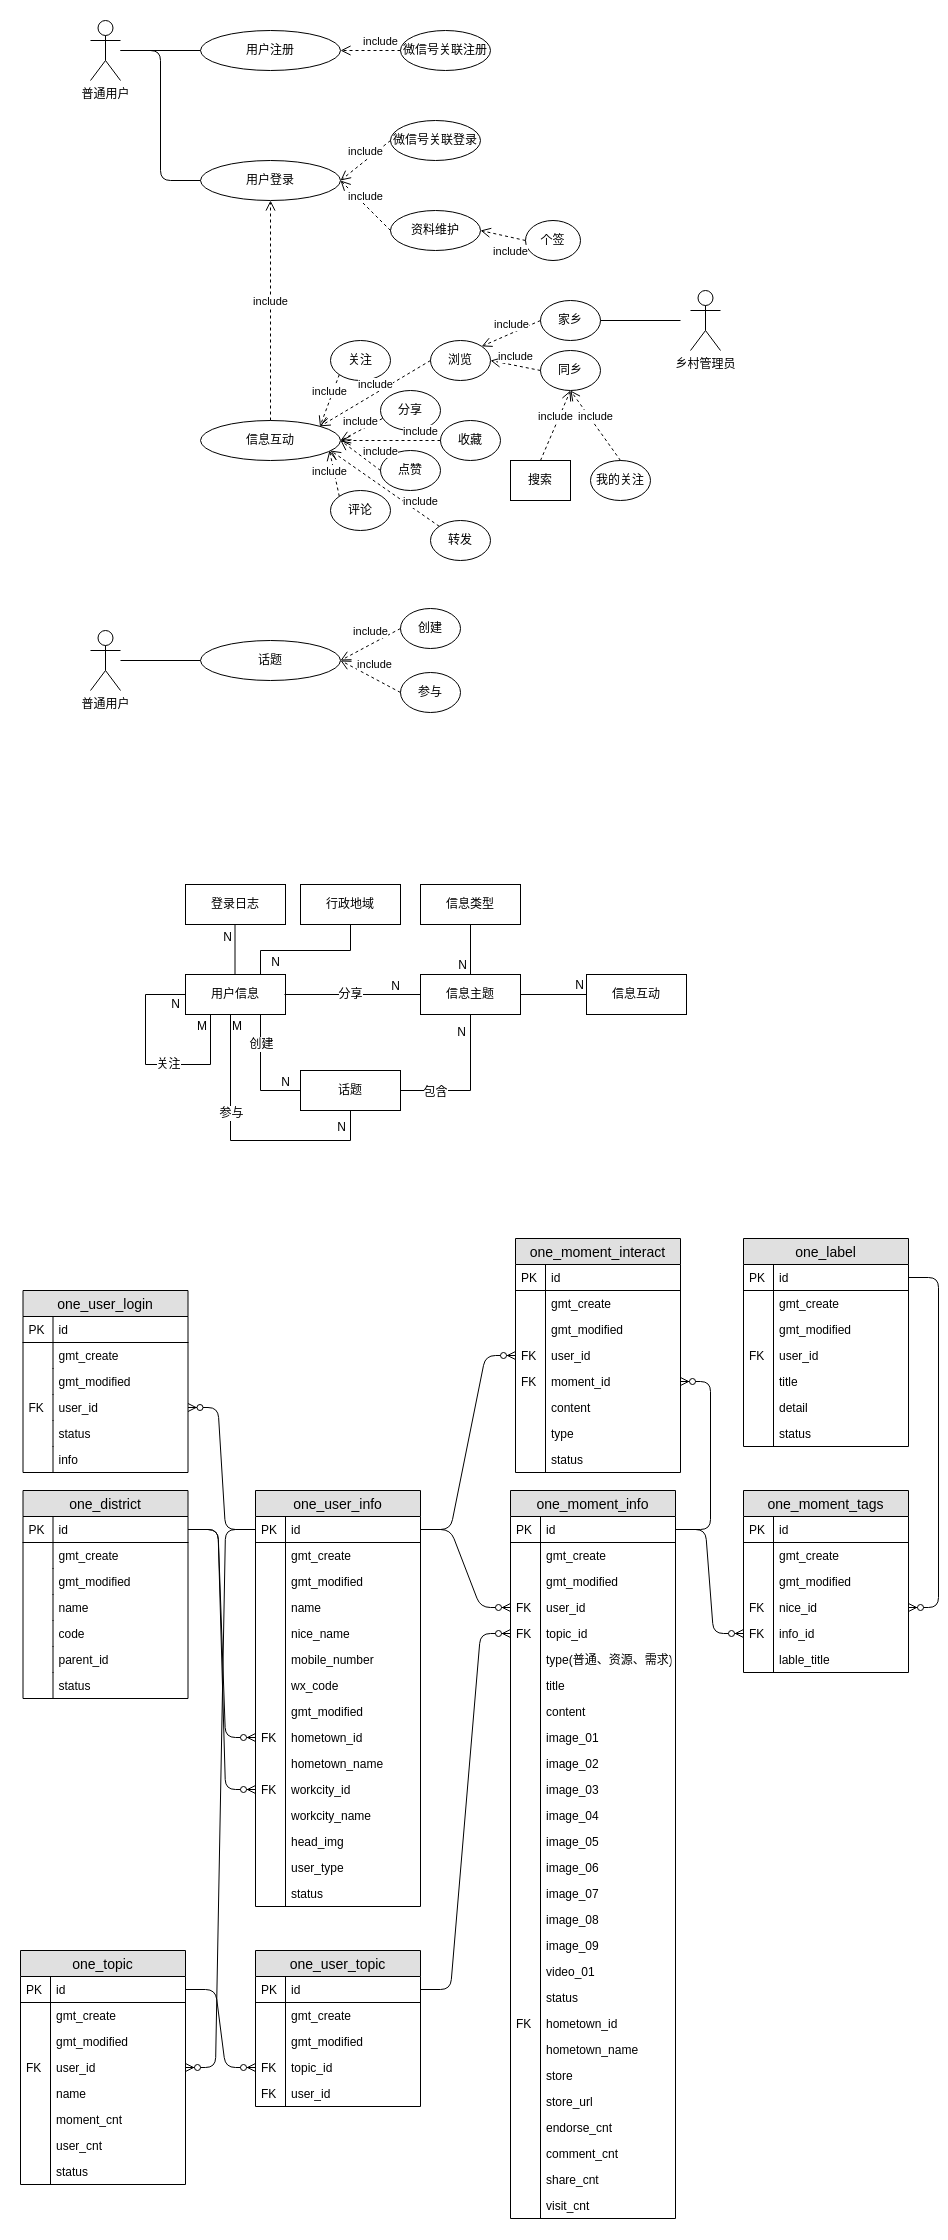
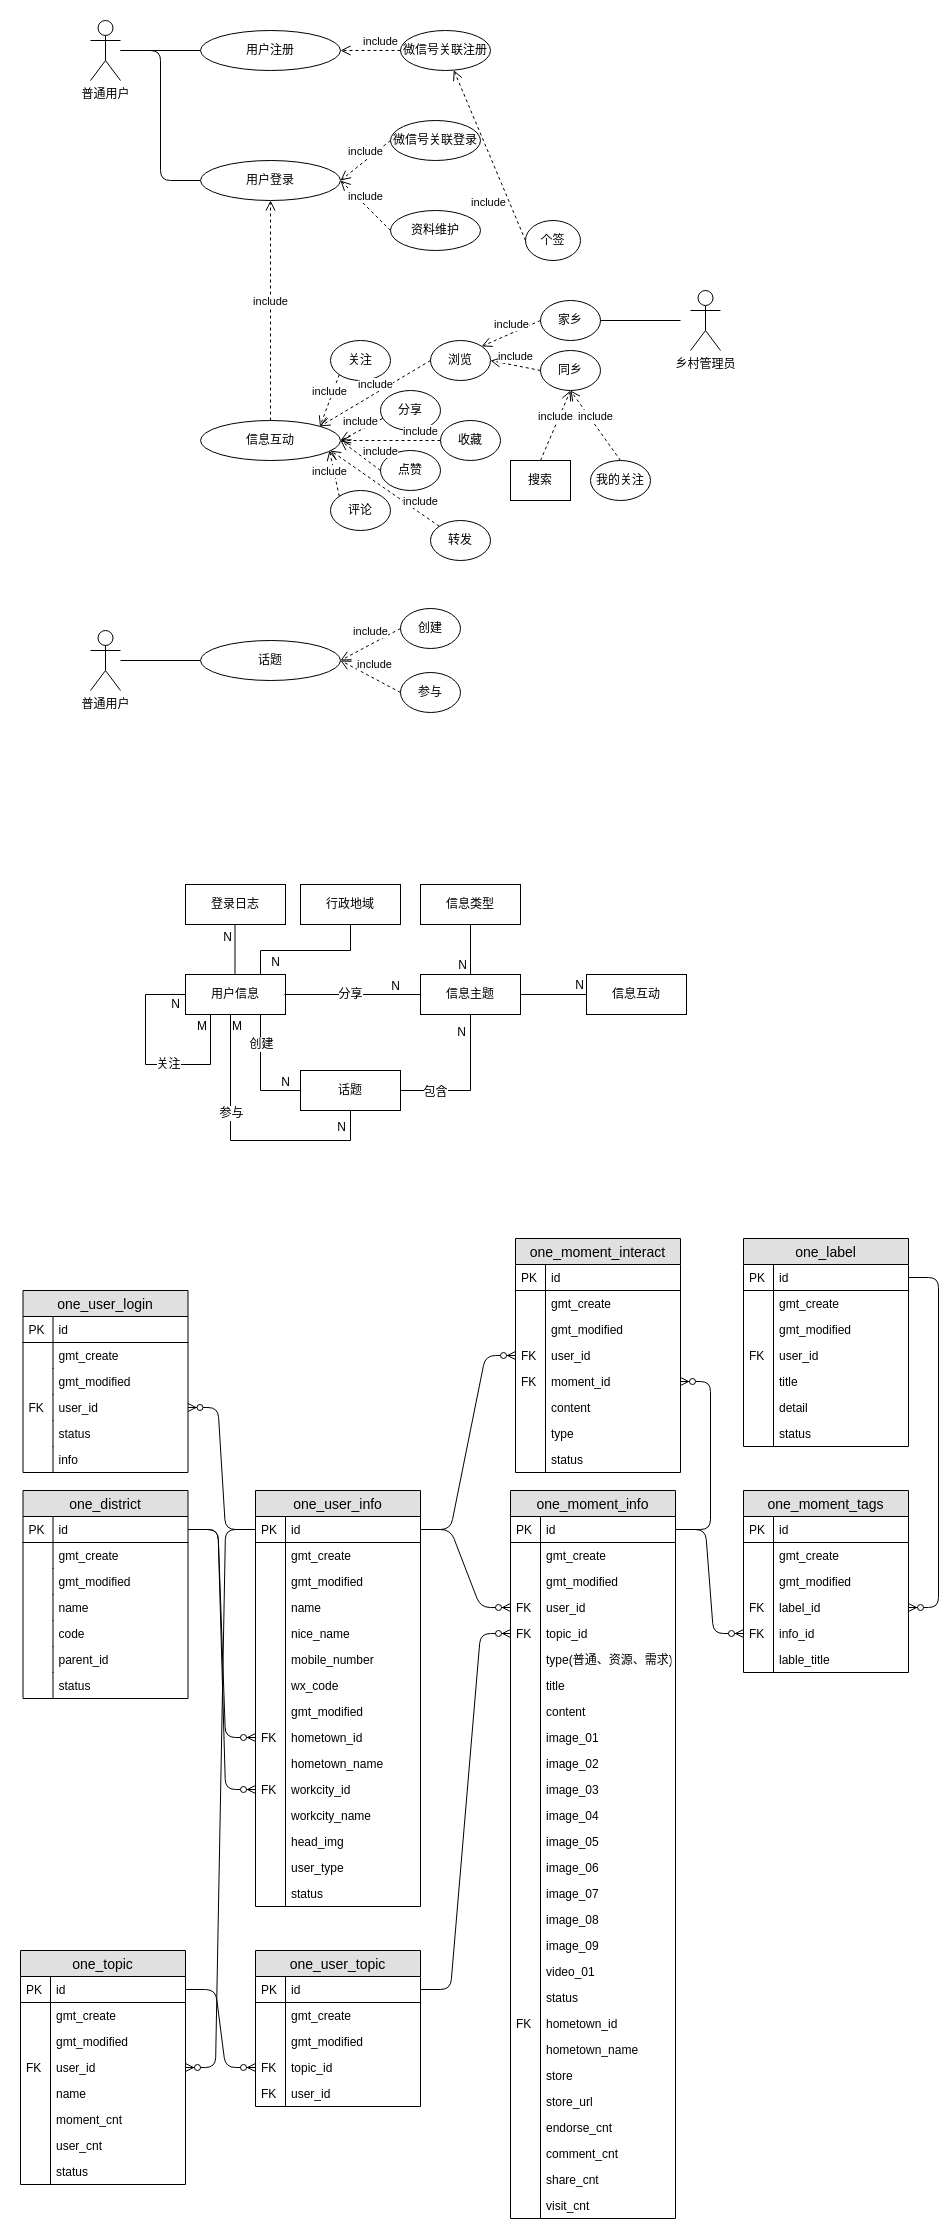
edge "个签" -> "资料维护": now "个签" -> "微信号关联注册"
node "nice_id": label "nice_id" -> "label_id"
